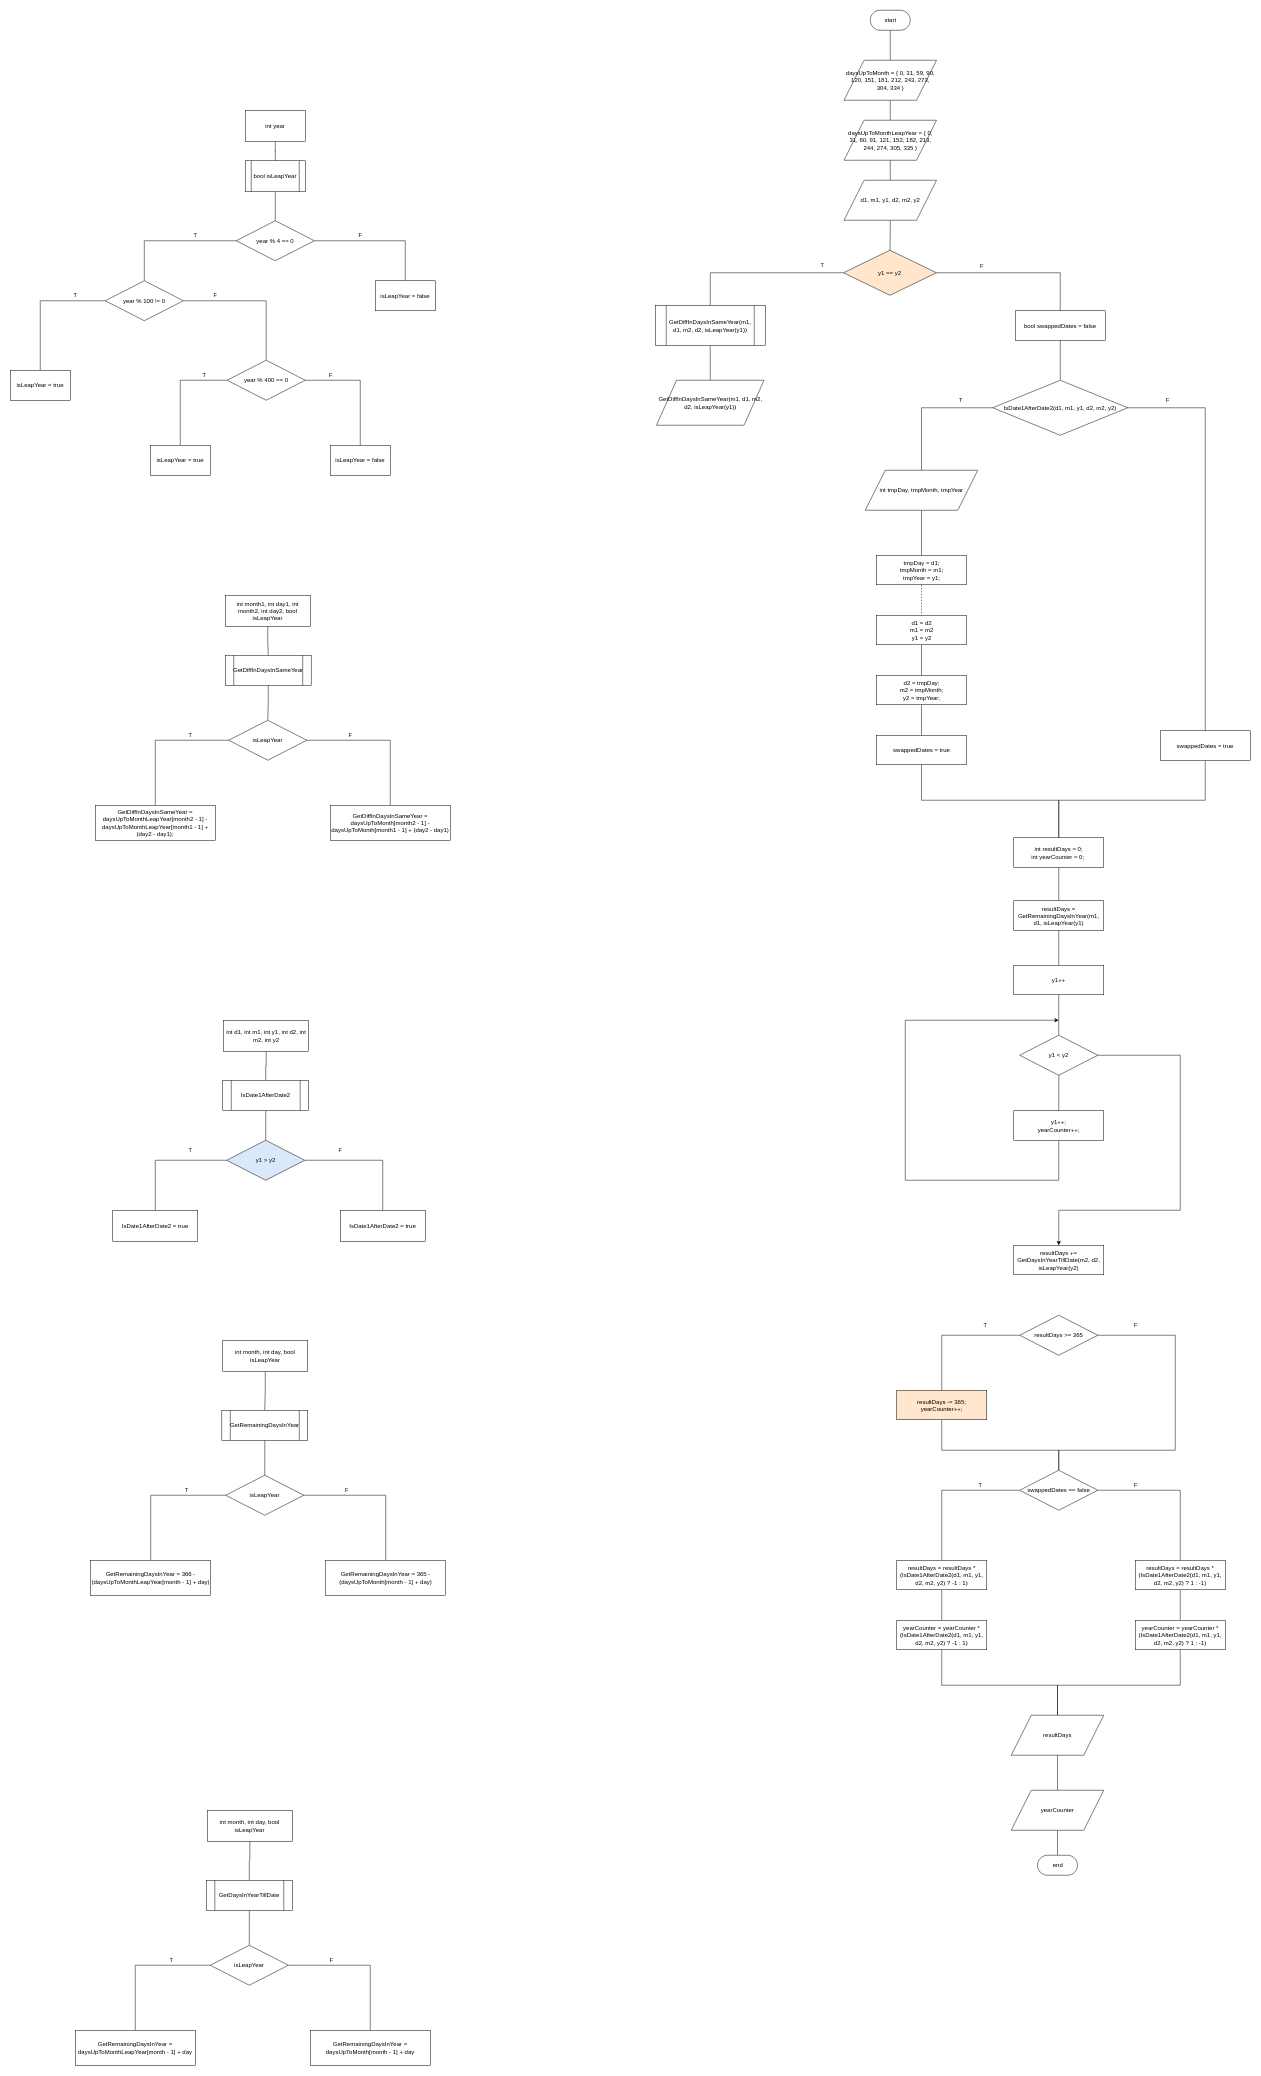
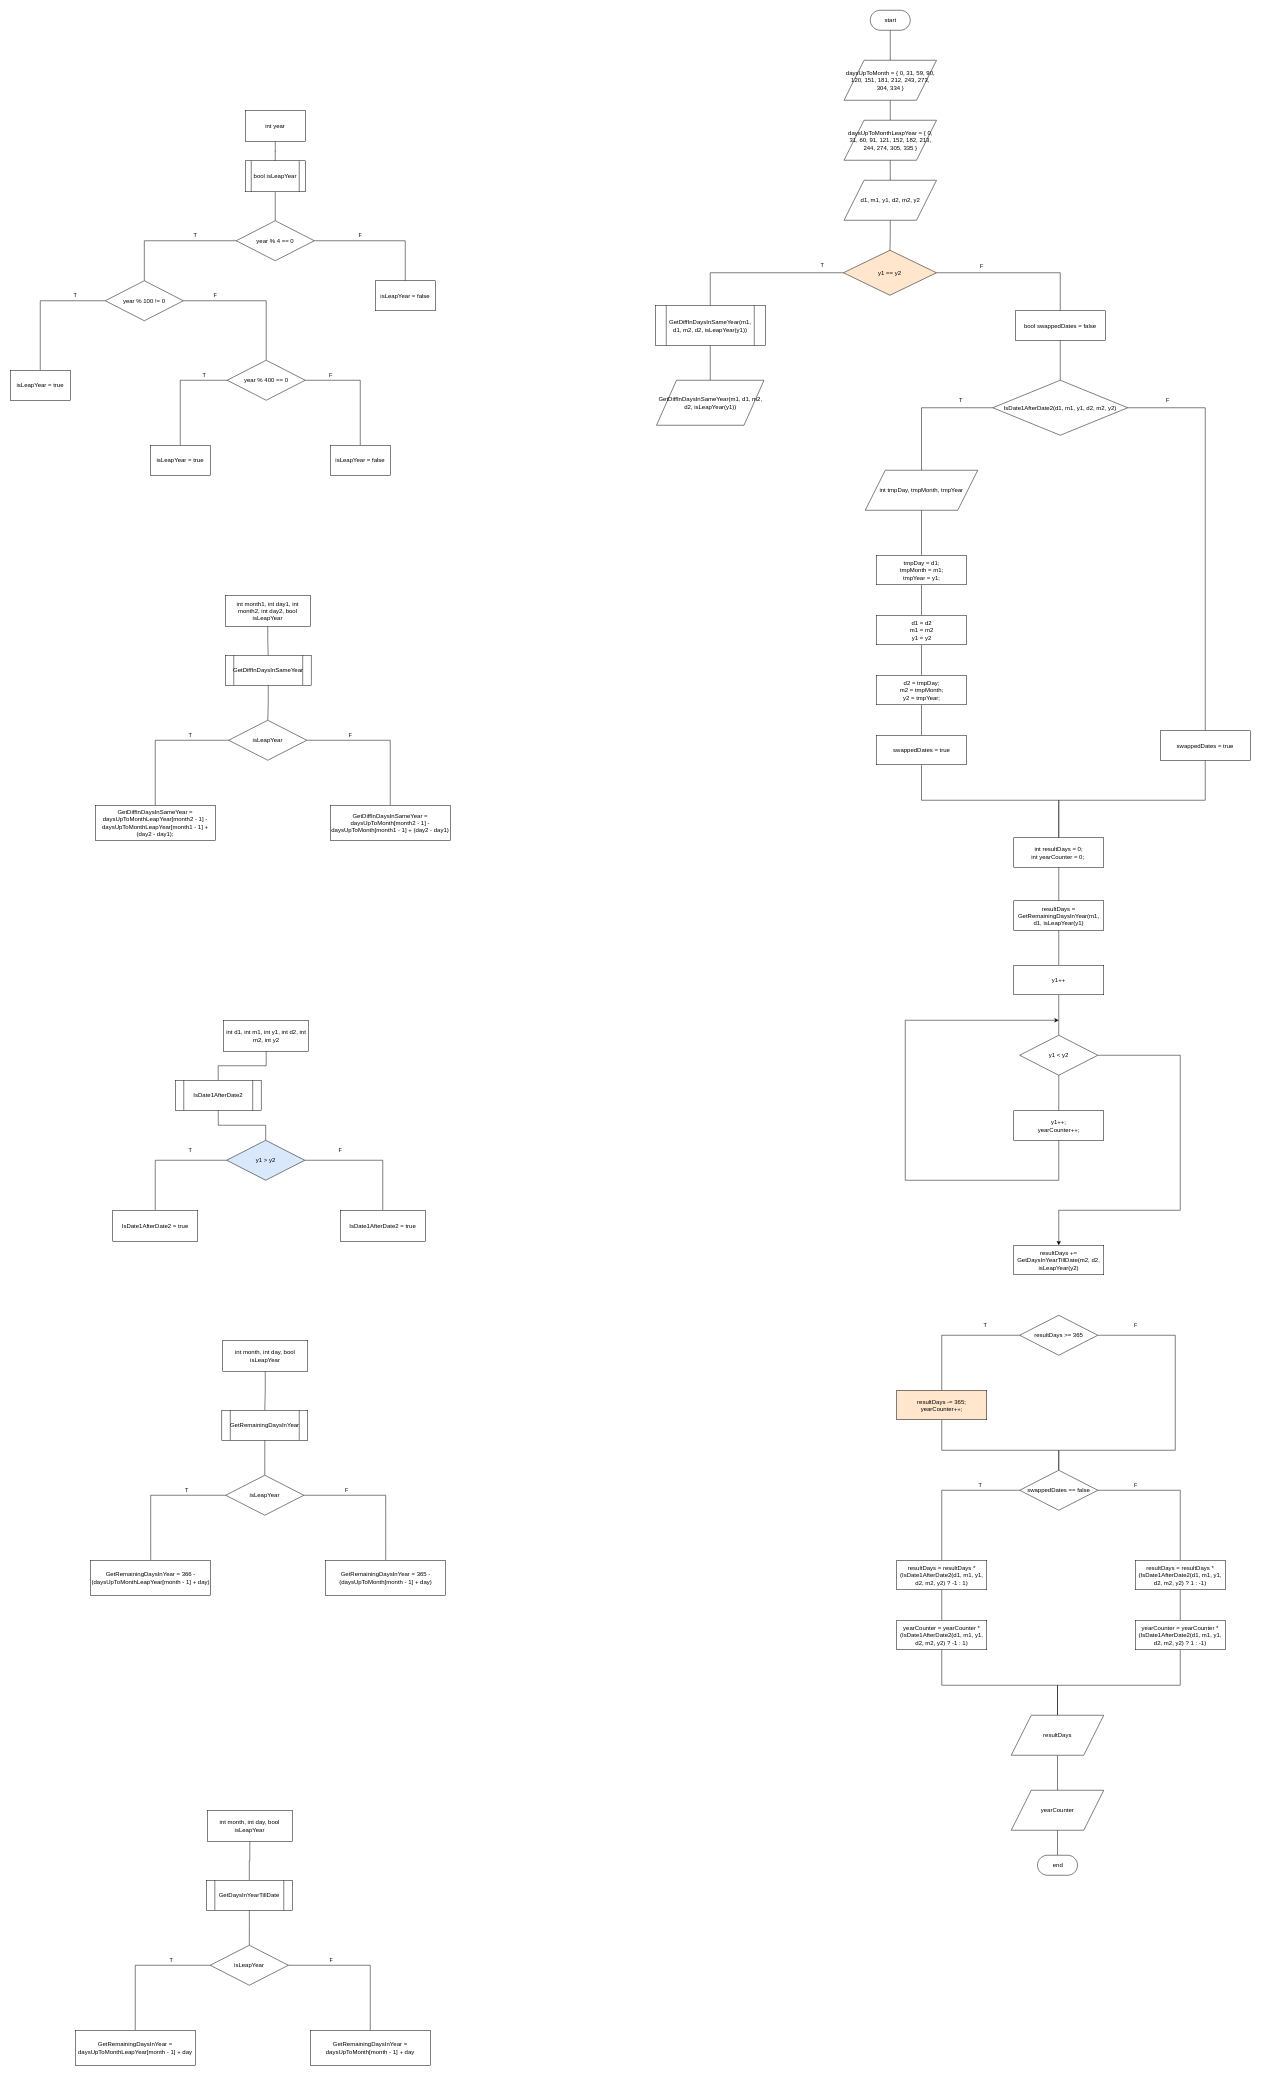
edge "tmpDay = d1; tmpMonth = m1; tmpYear = y1;" -- "d1 = d2 m1 = m2 y1 = y2": style dashed -> solid
node "IsDate1AfterDate2": moved (266, 1095) -> (218, 1095)
